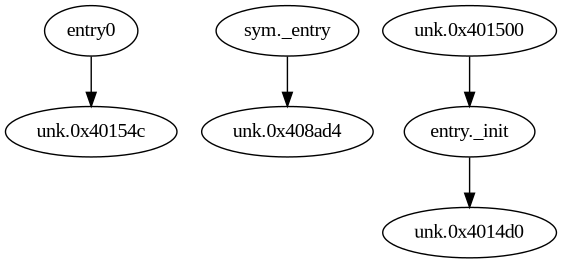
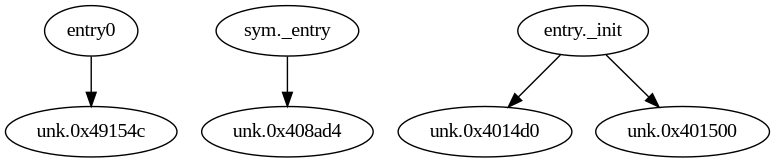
edge "unk.0x401500" -> "entry._init": reversed
node "unk.0x40154c": label "unk.0x40154c" -> "unk.0x49154c"
